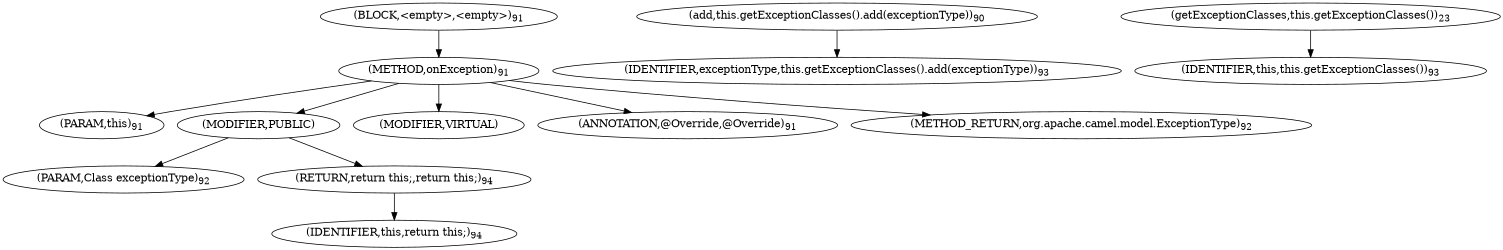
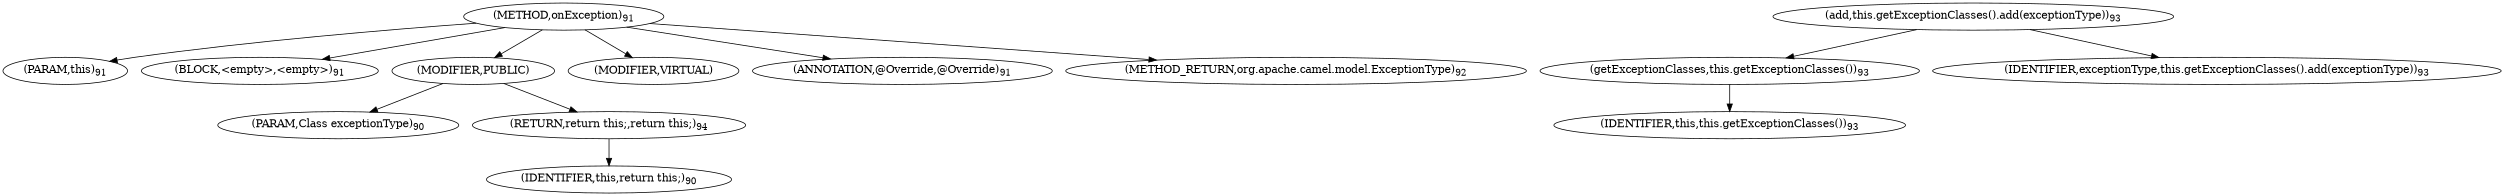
node "(add,this.getExceptionClasses().add(exceptionType))": text "90" -> "93"
node "(getExceptionClasses,this.getExceptionClasses())": text "23" -> "93"
edge "(BLOCK,<empty>,<empty>)" -> "(METHOD,onException)": reversed
edge "(add,this.getExceptionClasses().add(exceptionType))" -> "(getExceptionClasses,this.getExceptionClasses())": added
node "(PARAM,Class exceptionType)": text "92" -> "90"
node "(IDENTIFIER,this,return this;)": text "94" -> "90"
